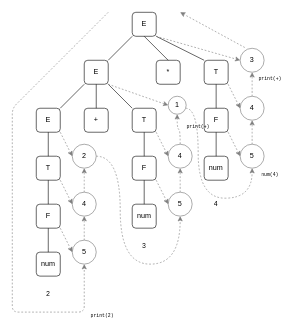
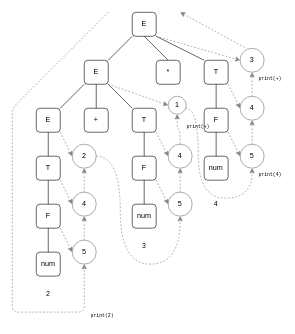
node "num(4)": label "num(4)" -> "print(4)"
